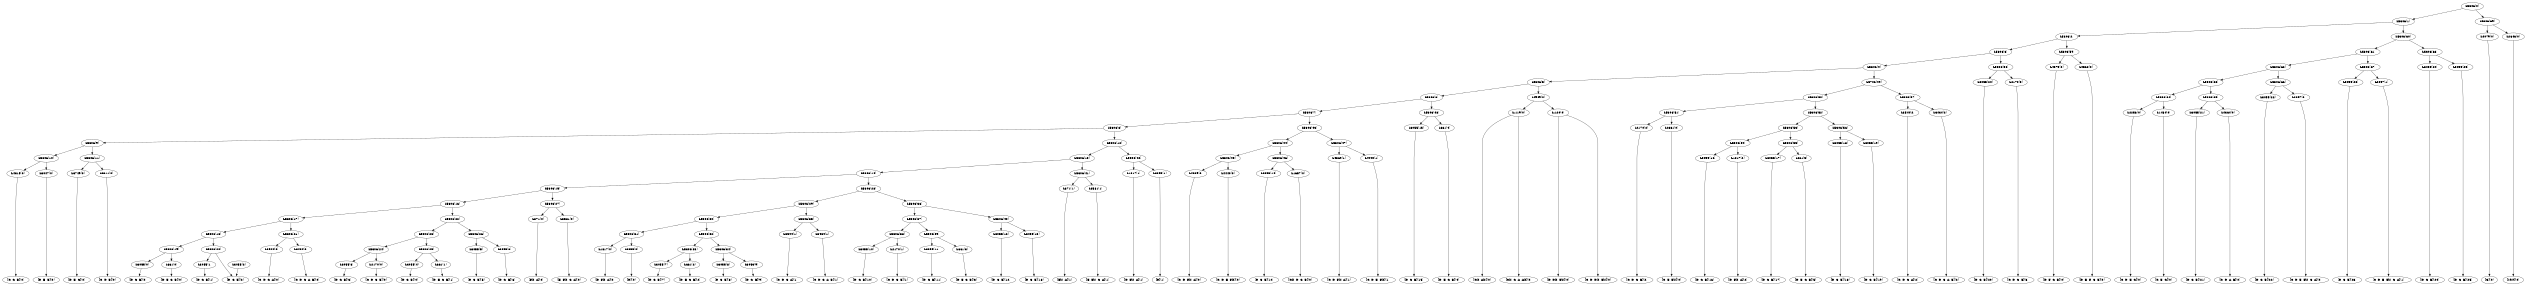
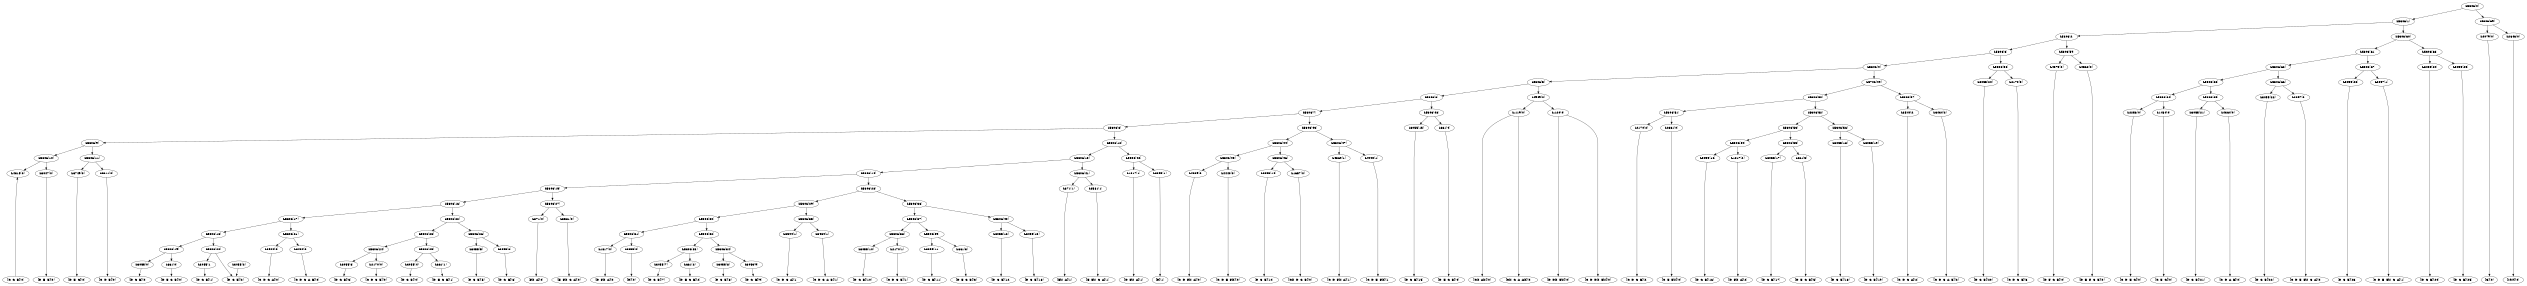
edge "L4315(0)" -> "[C  G  B](0)": reversed
